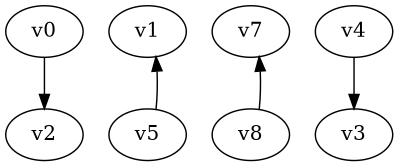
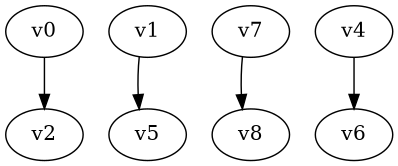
edge "v5" -> "v1": reversed
edge "v8" -> "v7": reversed
node "v3": label "v3" -> "v6"
